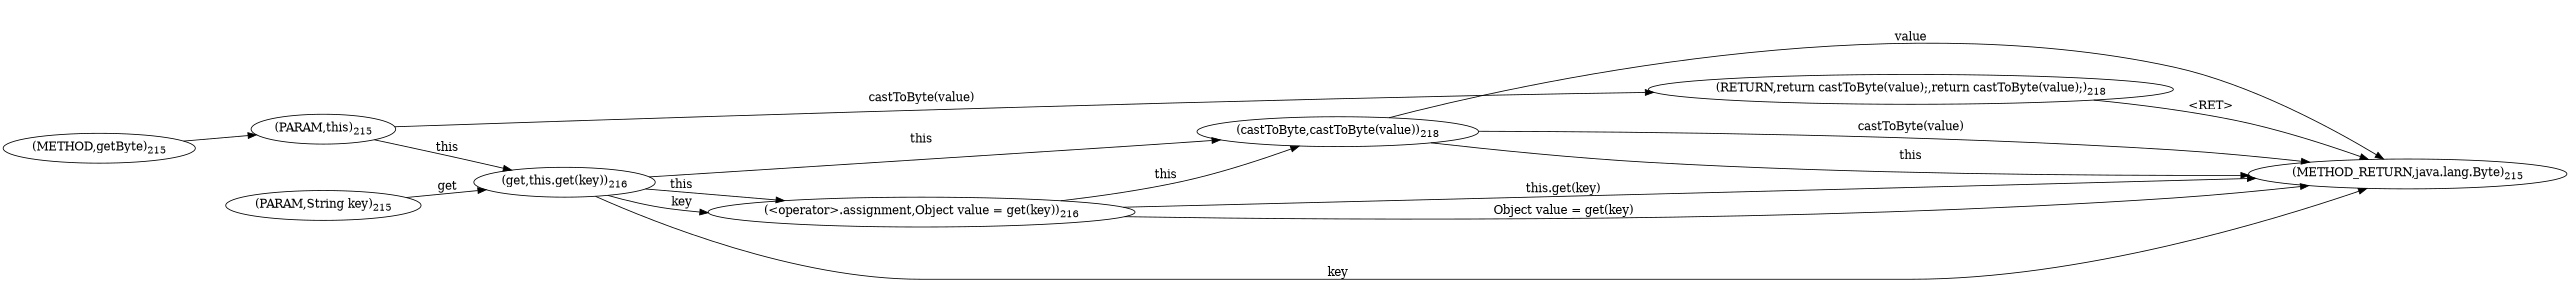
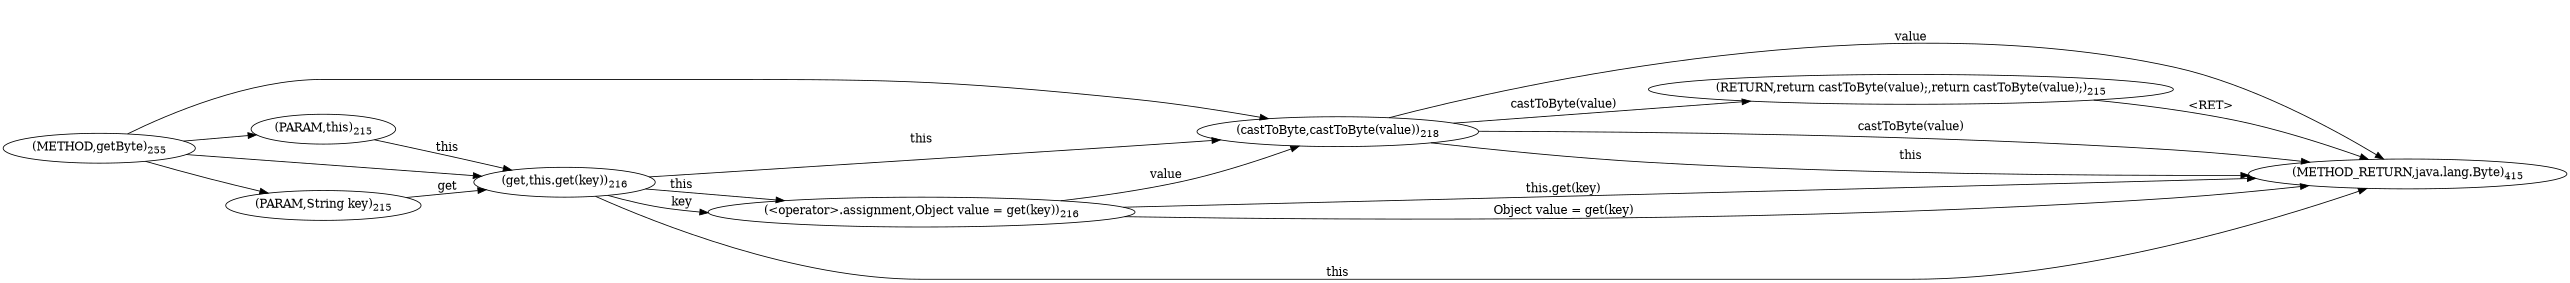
edge "(METHOD,getByte)" -> "(castToByte,castToByte(value))": added
node "(RETURN,return castToByte(value);,return castToByte(value);)": text "218" -> "215"
edge "(PARAM,this)" -> "(RETURN,return castToByte(value);,return castToByte(value);)": now "(castToByte,castToByte(value))" -> "(RETURN,return castToByte(value);,return castToByte(value);)"
node "(METHOD,getByte)": text "215" -> "255"
edge "(METHOD,getByte)" -> "(get,this.get(key))": added
node "(METHOD_RETURN,java.lang.Byte)": text "215" -> "415"
edge "(<operator>.assignment,Object value = get(key))" -> "(castToByte,castToByte(value))": label "this" -> "value"
edge "(METHOD,getByte)" -> "(PARAM,String key)": added
edge "(get,this.get(key))" -> "(METHOD_RETURN,java.lang.Byte)": label "key" -> "this"
